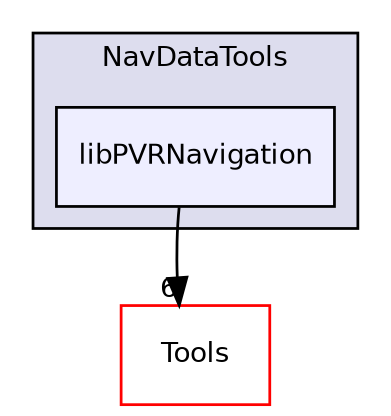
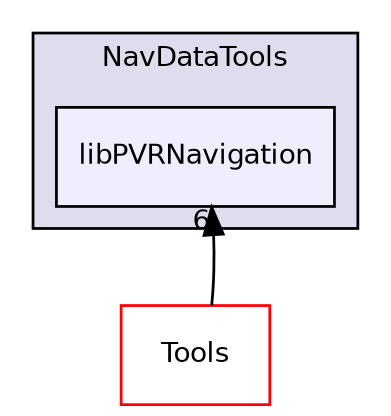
edge "libPVRNavigation" -> "Tools": reversed
